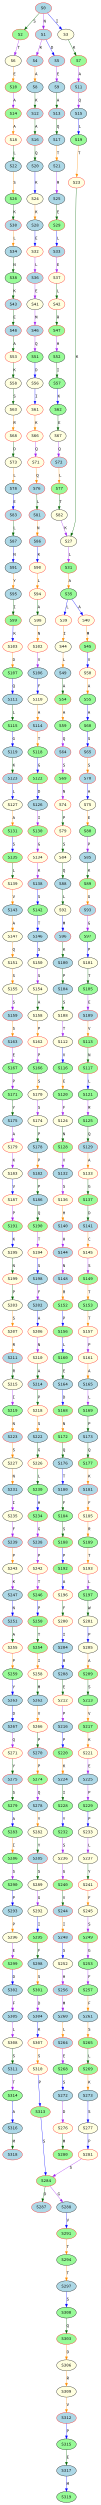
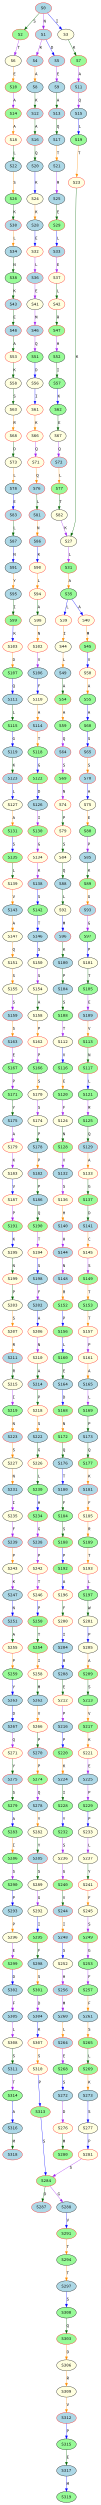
node "S108": fillcolor lightyellow -> palegreen
node "S246": fillcolor palegreen -> lightyellow
